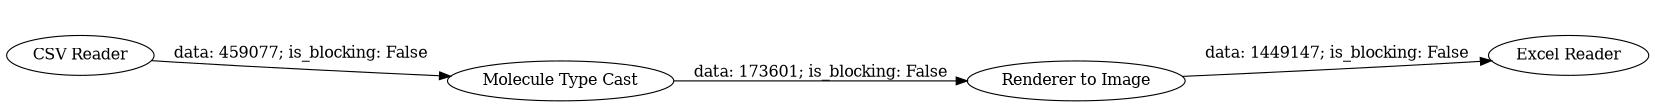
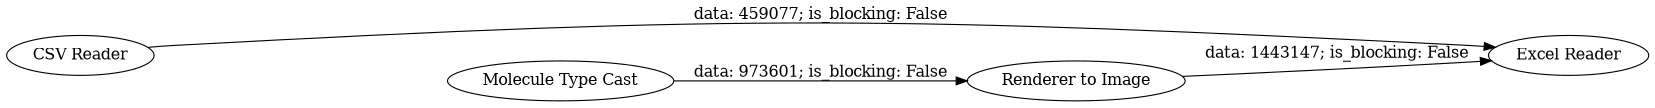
edge "Renderer to Image" -> "Excel Reader": label "data: 1449147; is_blocking: False" -> "data: 1443147; is_blocking: False"
edge "CSV Reader" -> "Molecule Type Cast": now "CSV Reader" -> "Excel Reader"
edge "Molecule Type Cast" -> "Renderer to Image": label "data: 173601; is_blocking: False" -> "data: 973601; is_blocking: False"
